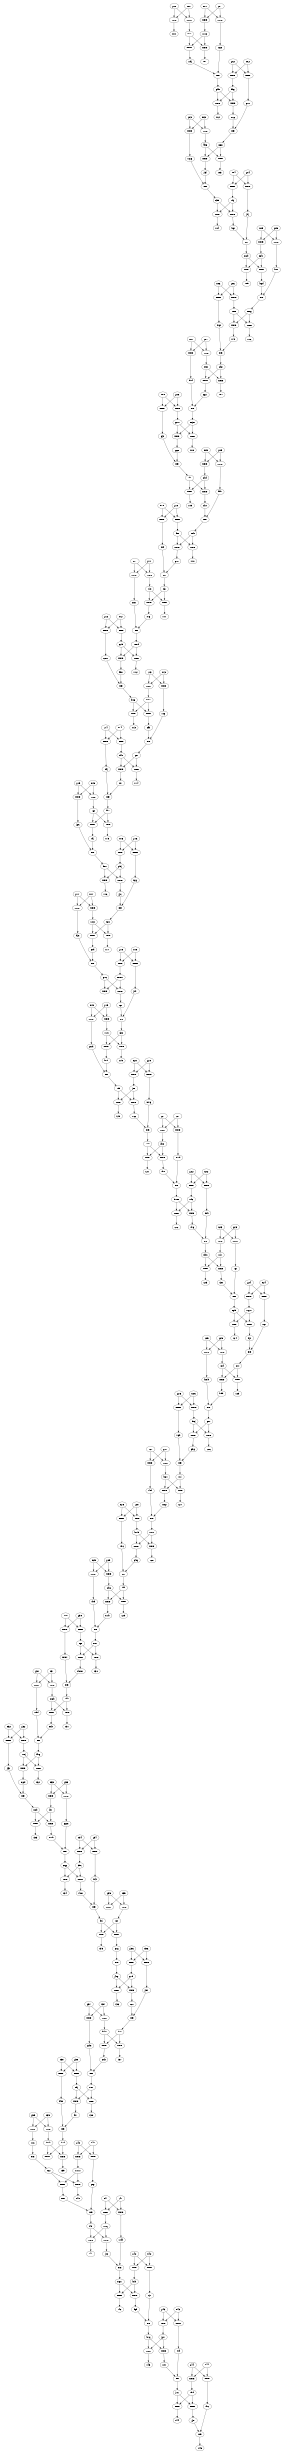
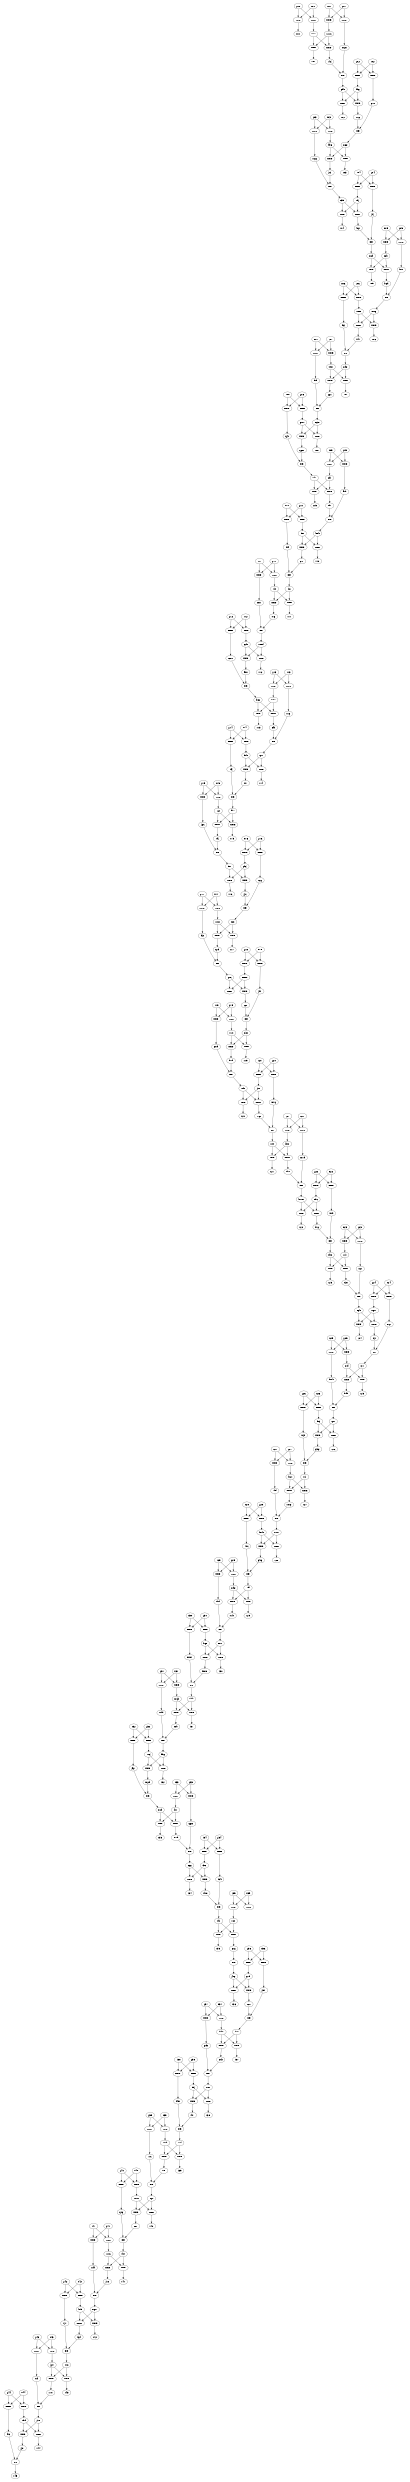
node "x70": label "x70" -> "x30"
node "vts": added
